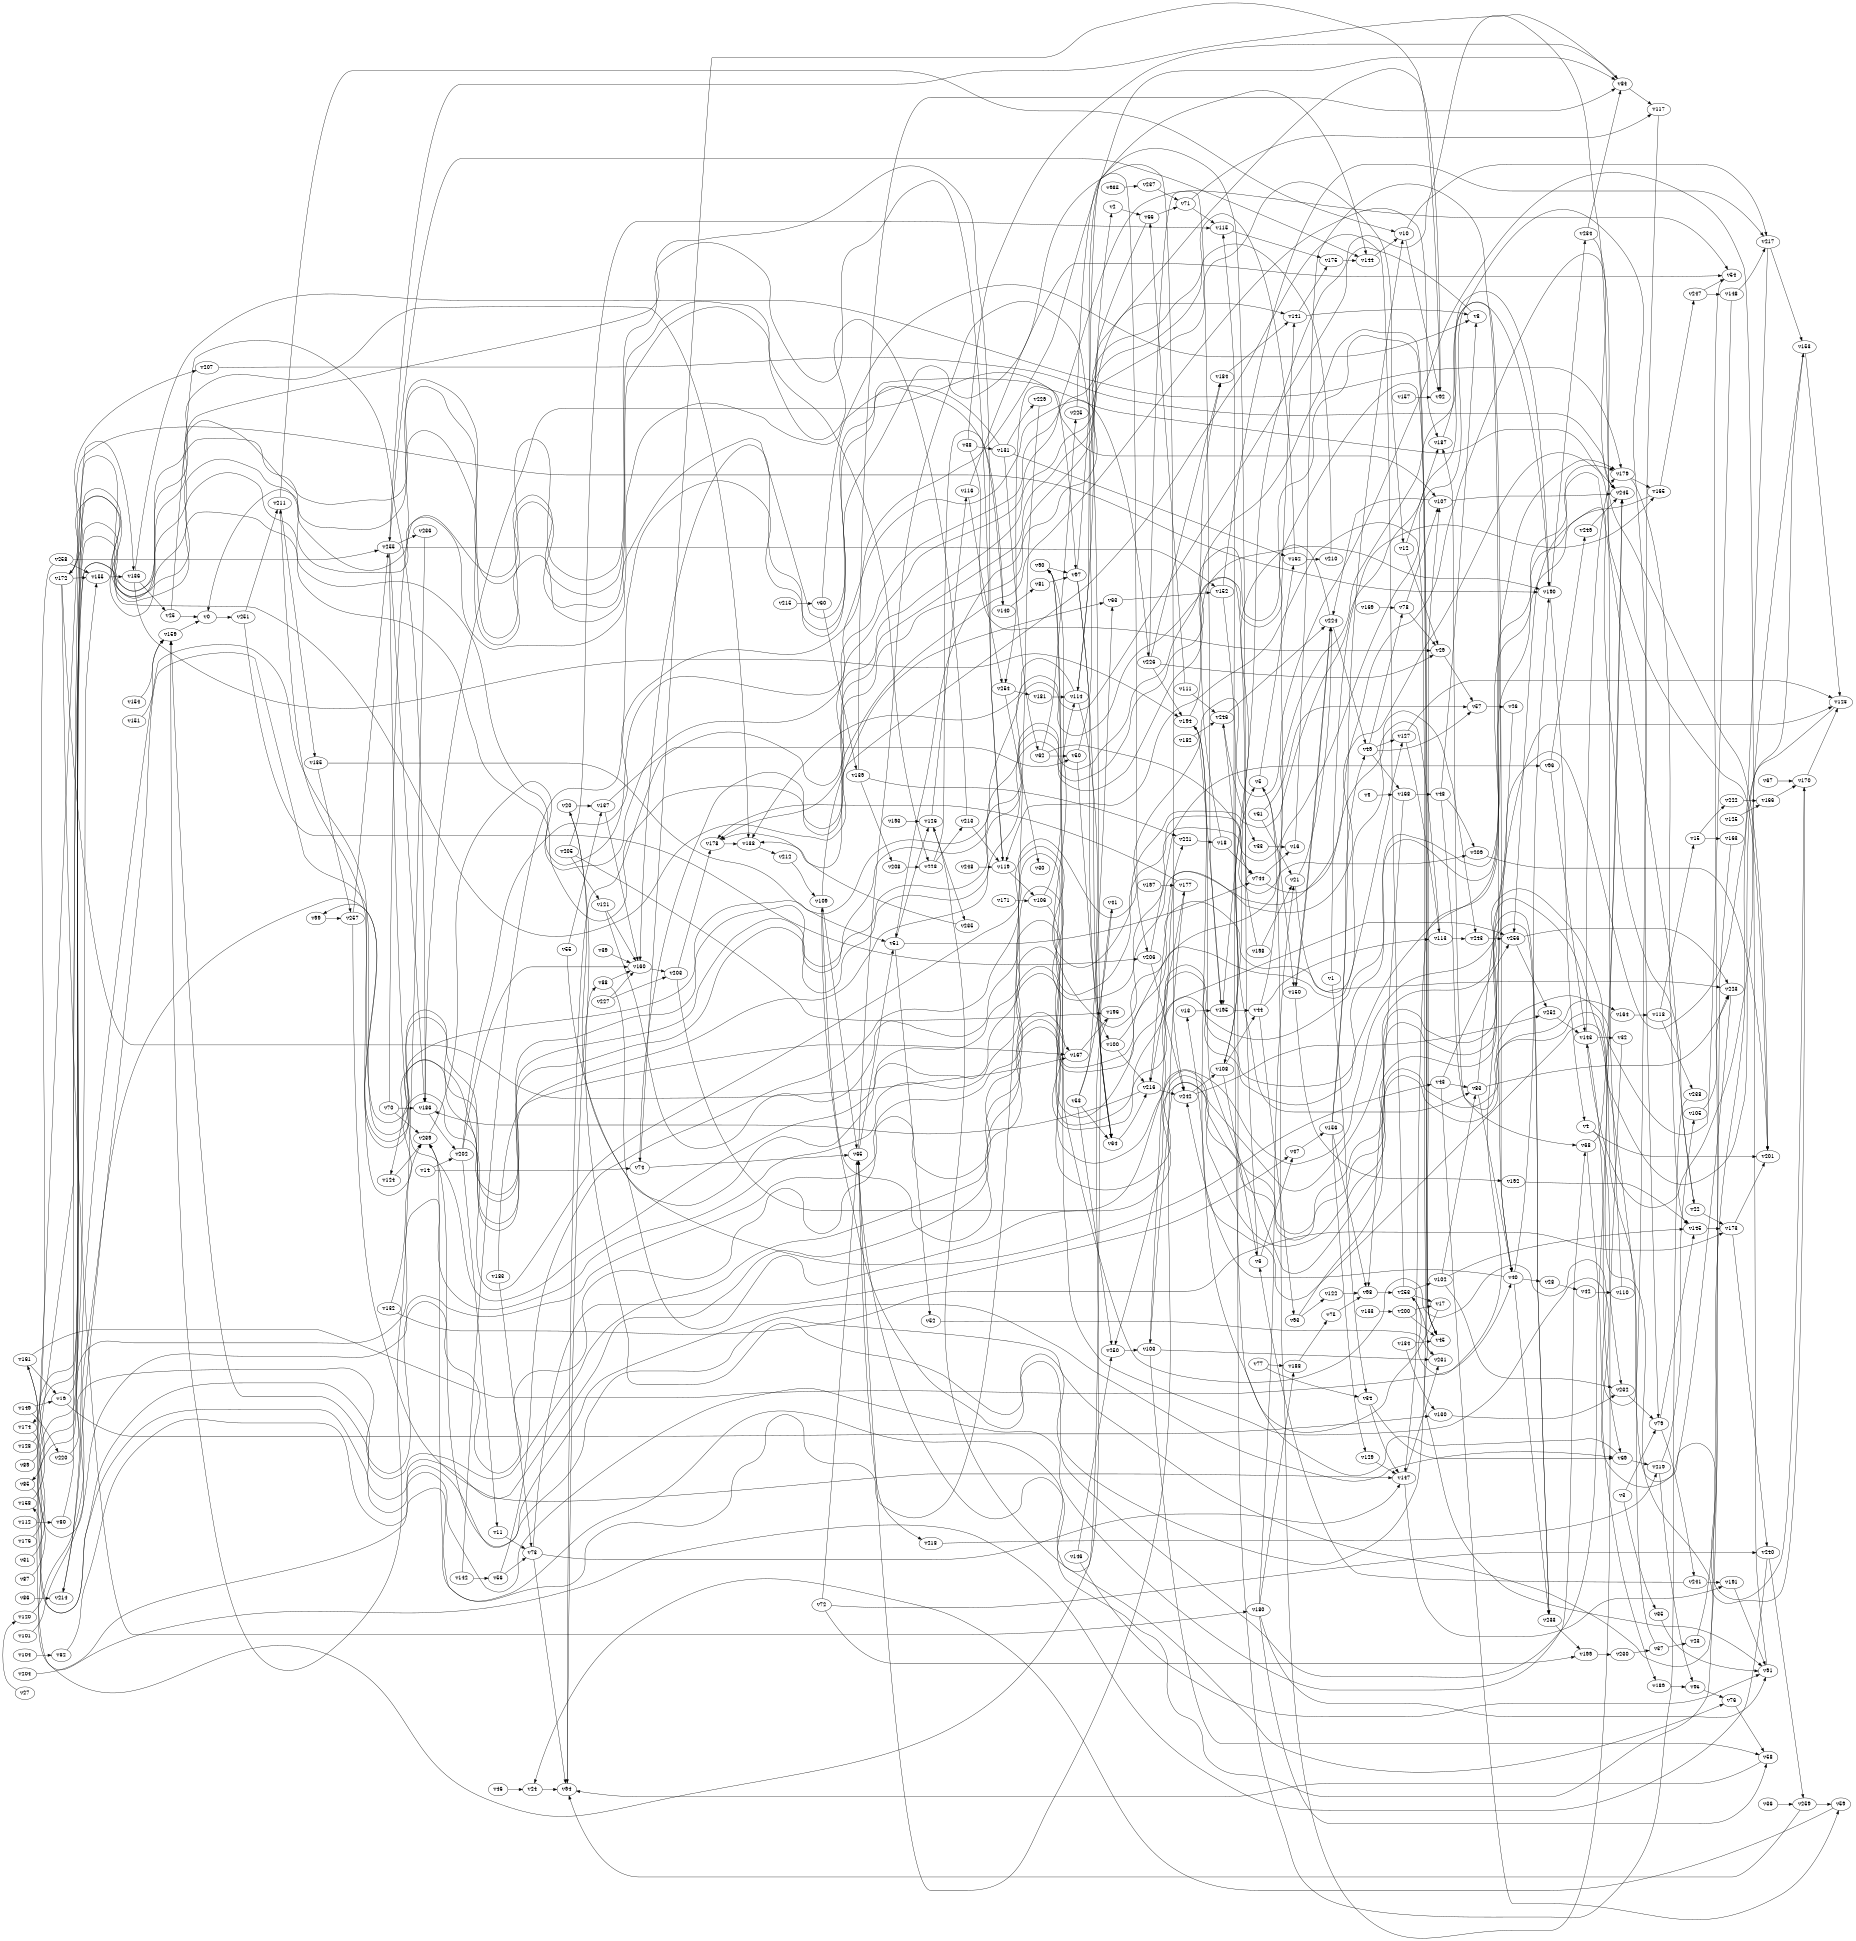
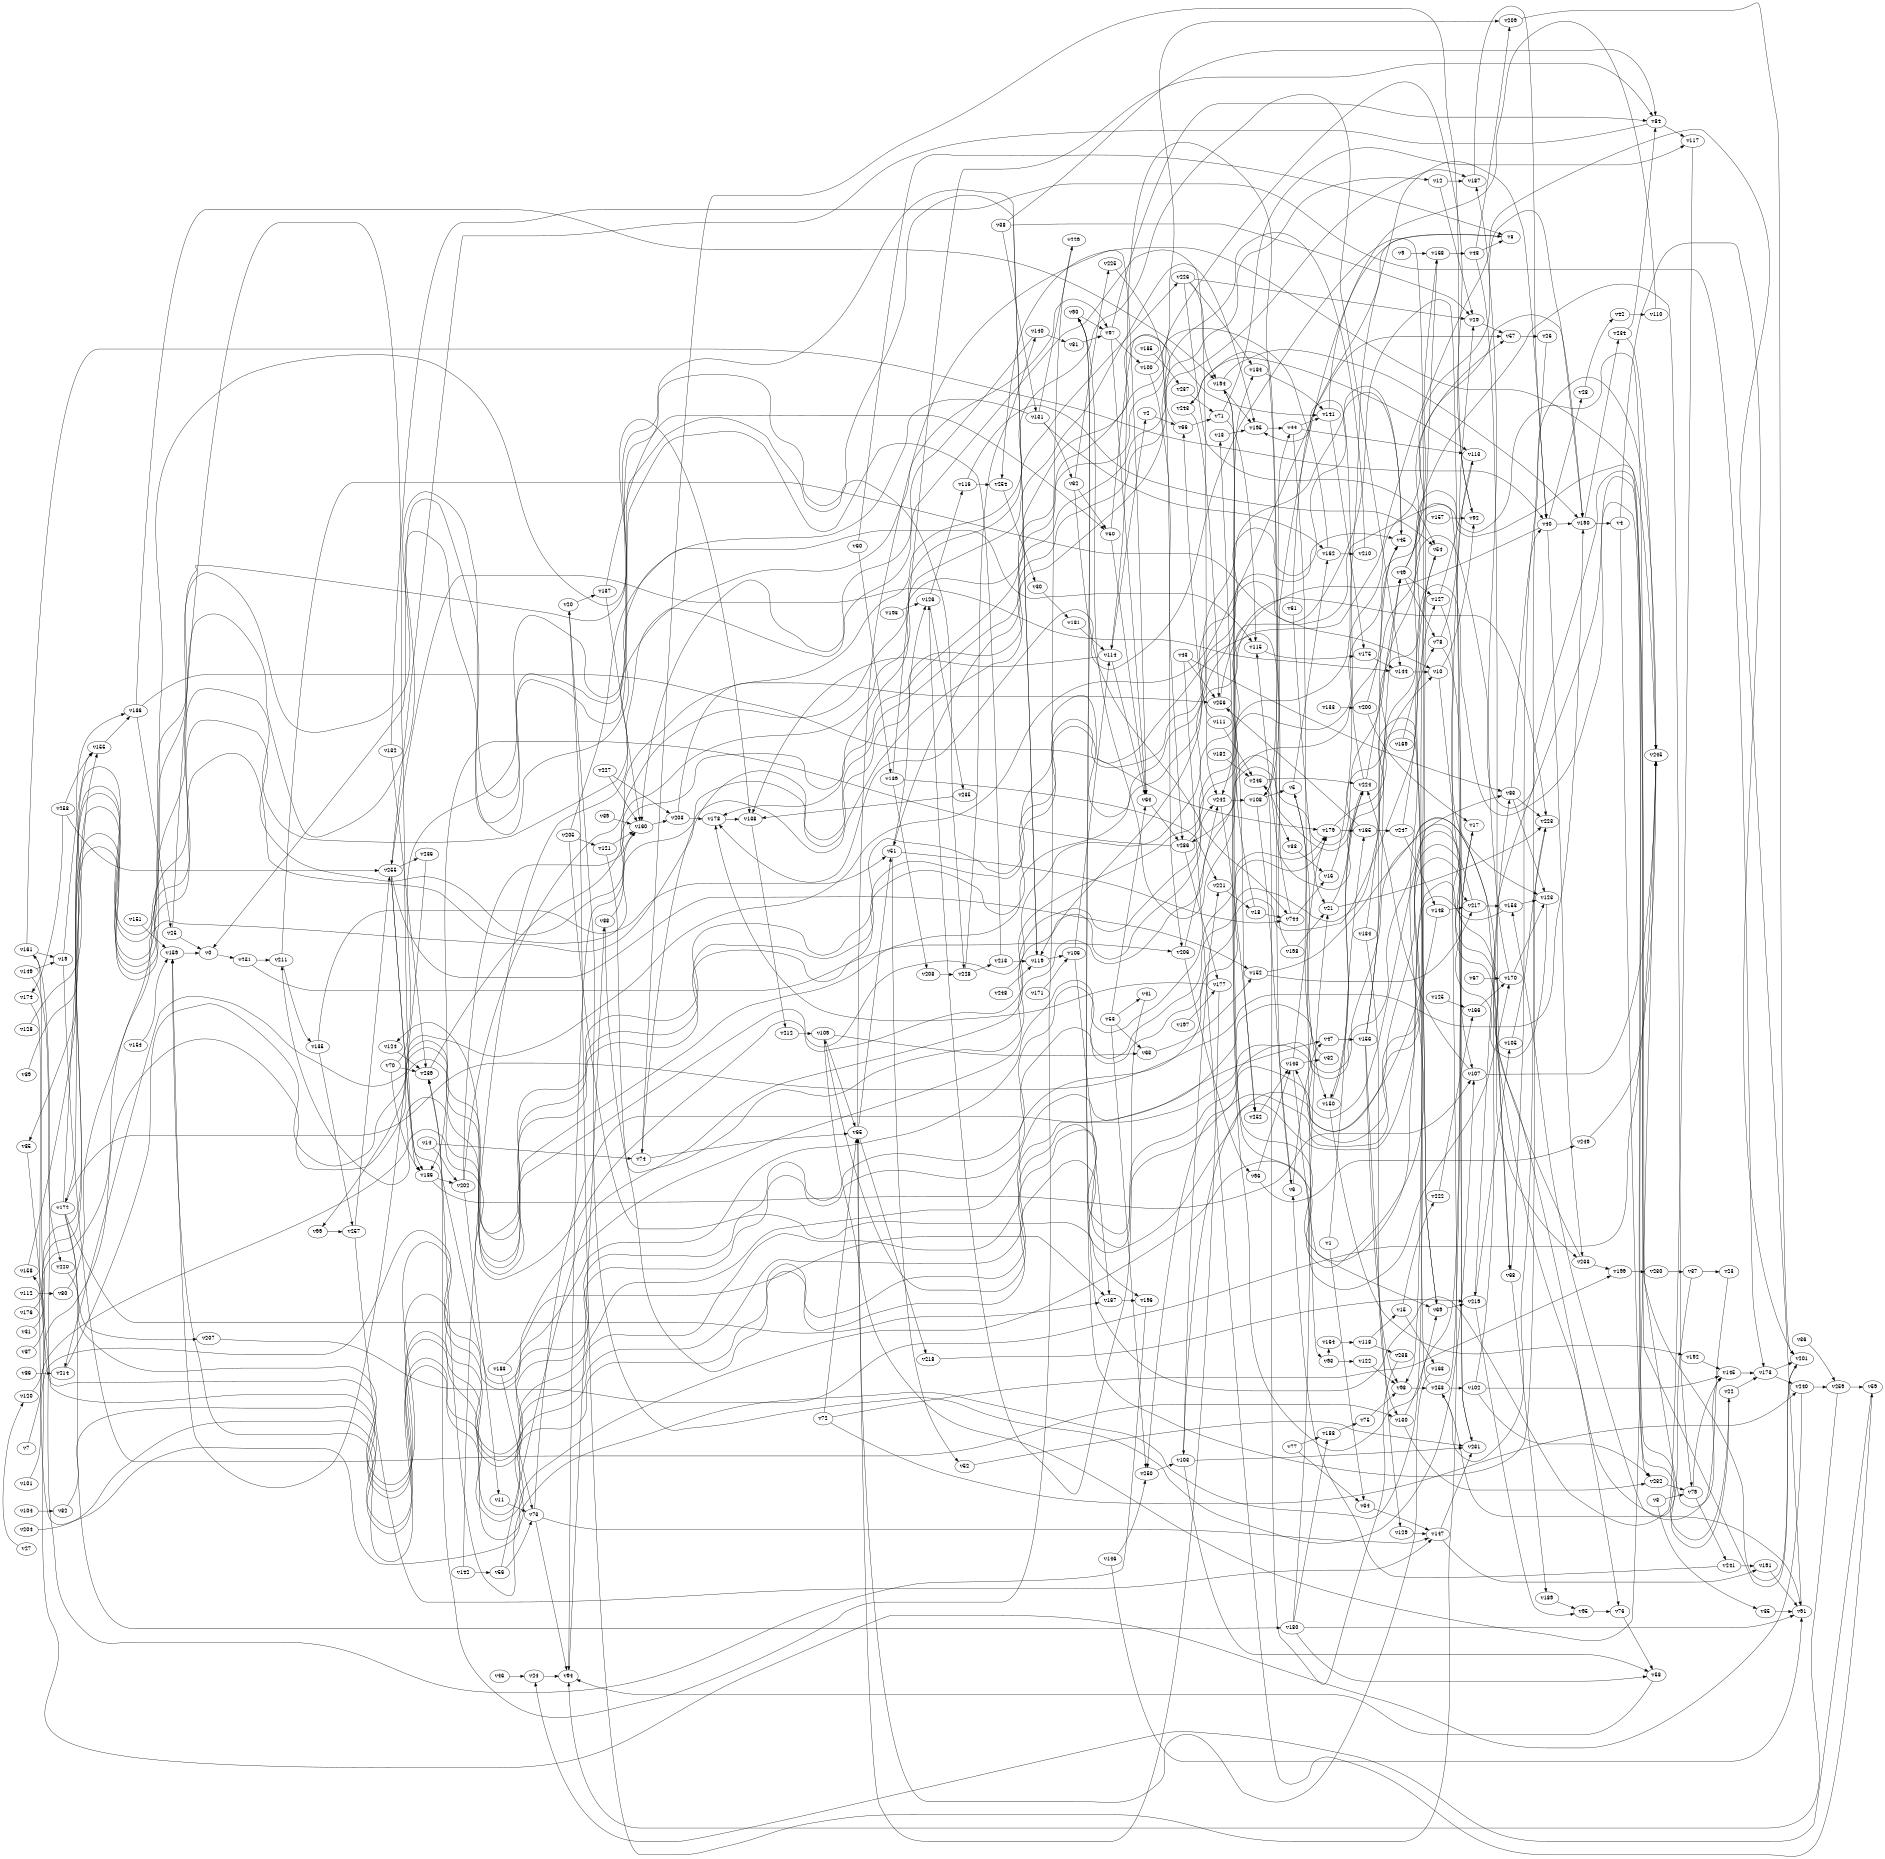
node "v985": label "v985" -> "v185"
edge "v22" -> "v147": now "v22" -> "v219"
node "v215": removed
edge "v254" -> "v181": now "v30" -> "v181"
edge "v113" -> "v243": reversed
node "v55": removed
node "v216": label "v216" -> "v286"
node "v7": added
edge "v34" -> "v69": now "v130" -> "v69"
